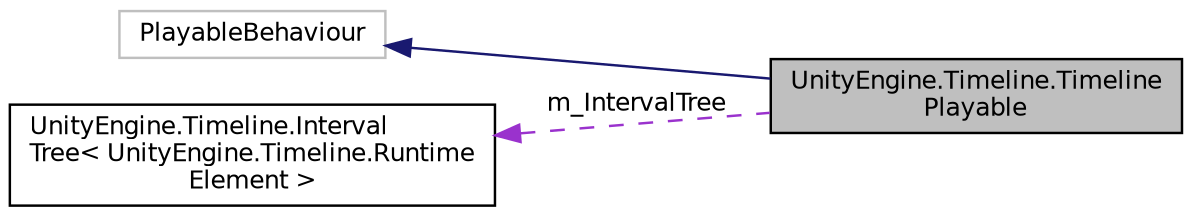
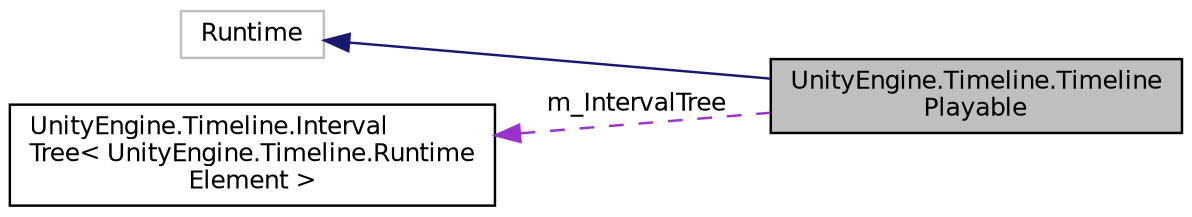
node "PlayableBehaviour": label "PlayableBehaviour" -> "Runtime"
